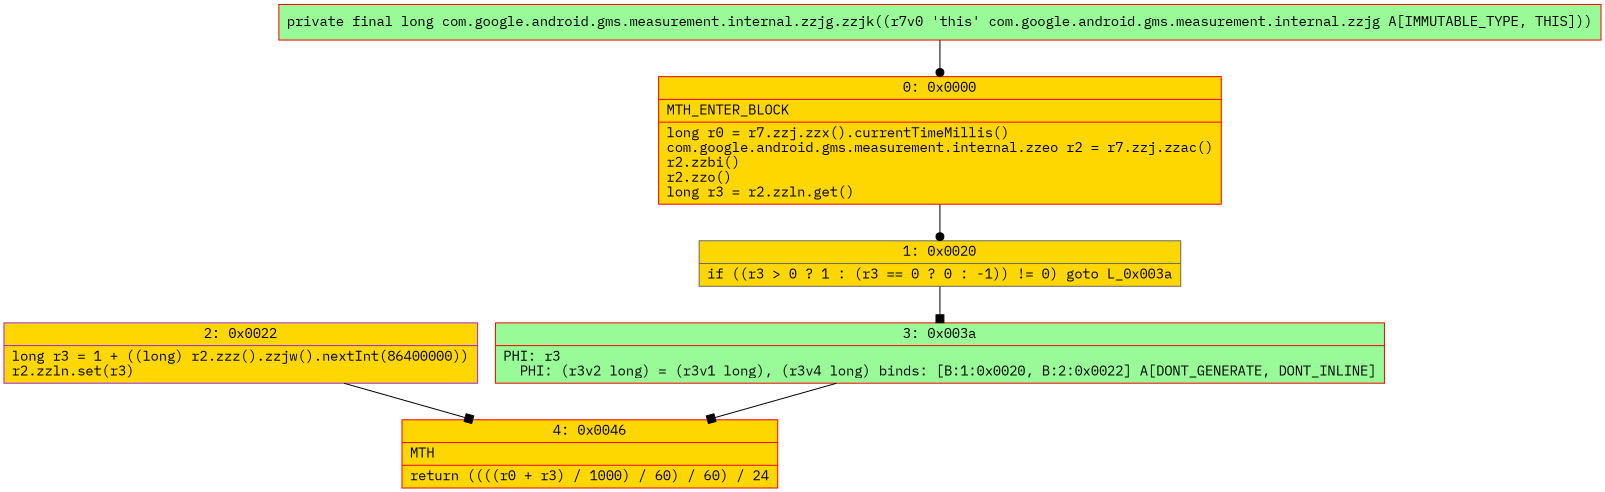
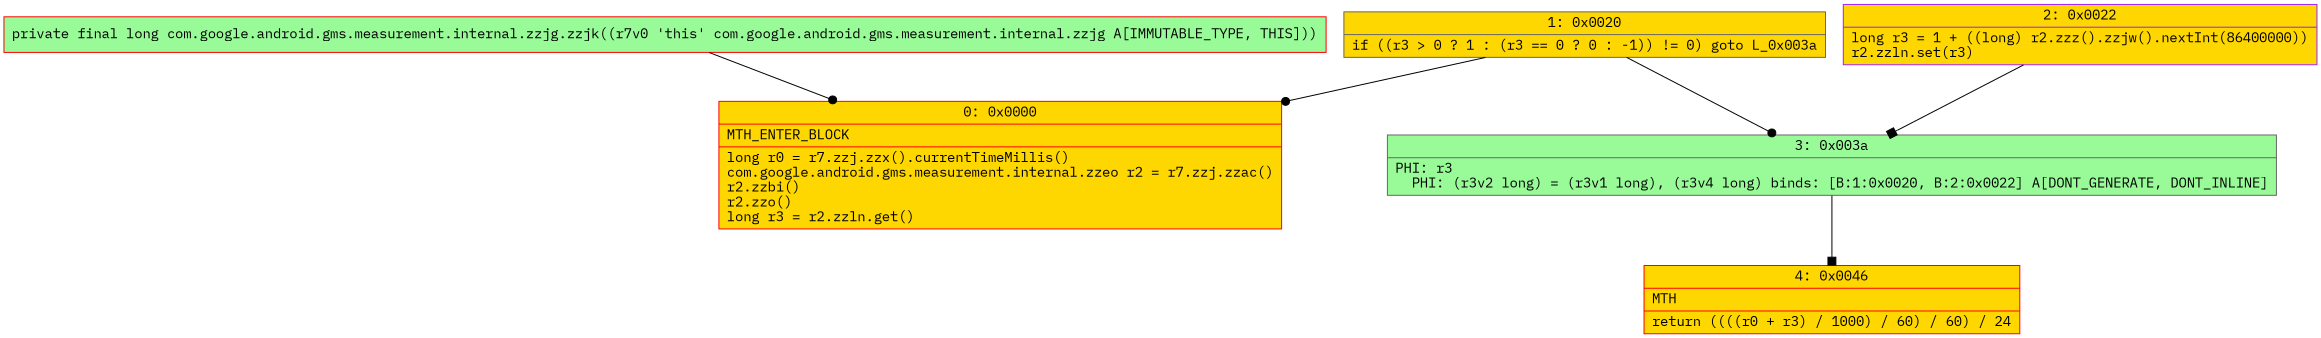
edge "0: 0x0000" -> "1: 0x0020": reversed
edge "1: 0x0020" -> "3: 0x003a": arrowhead box -> dot
node "3: 0x003a": color red -> gray40
edge "2: 0x0022" -> "4: 0x0046": now "2: 0x0022" -> "3: 0x003a"
